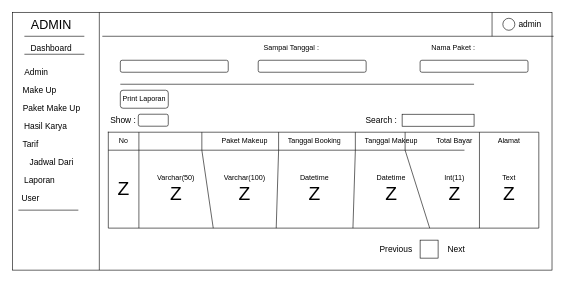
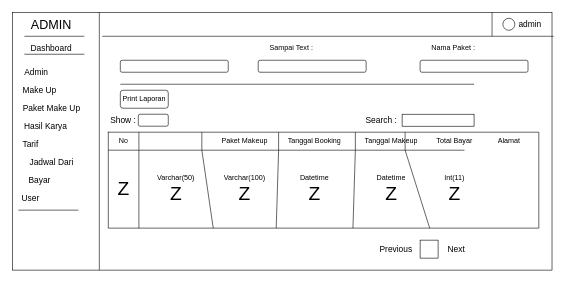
node "Sampai Tanggal :": label "Sampai Tanggal :" -> "Sampai Text :"
node "Laporan": label "Laporan" -> "Bayar"
node "Text Z": removed
